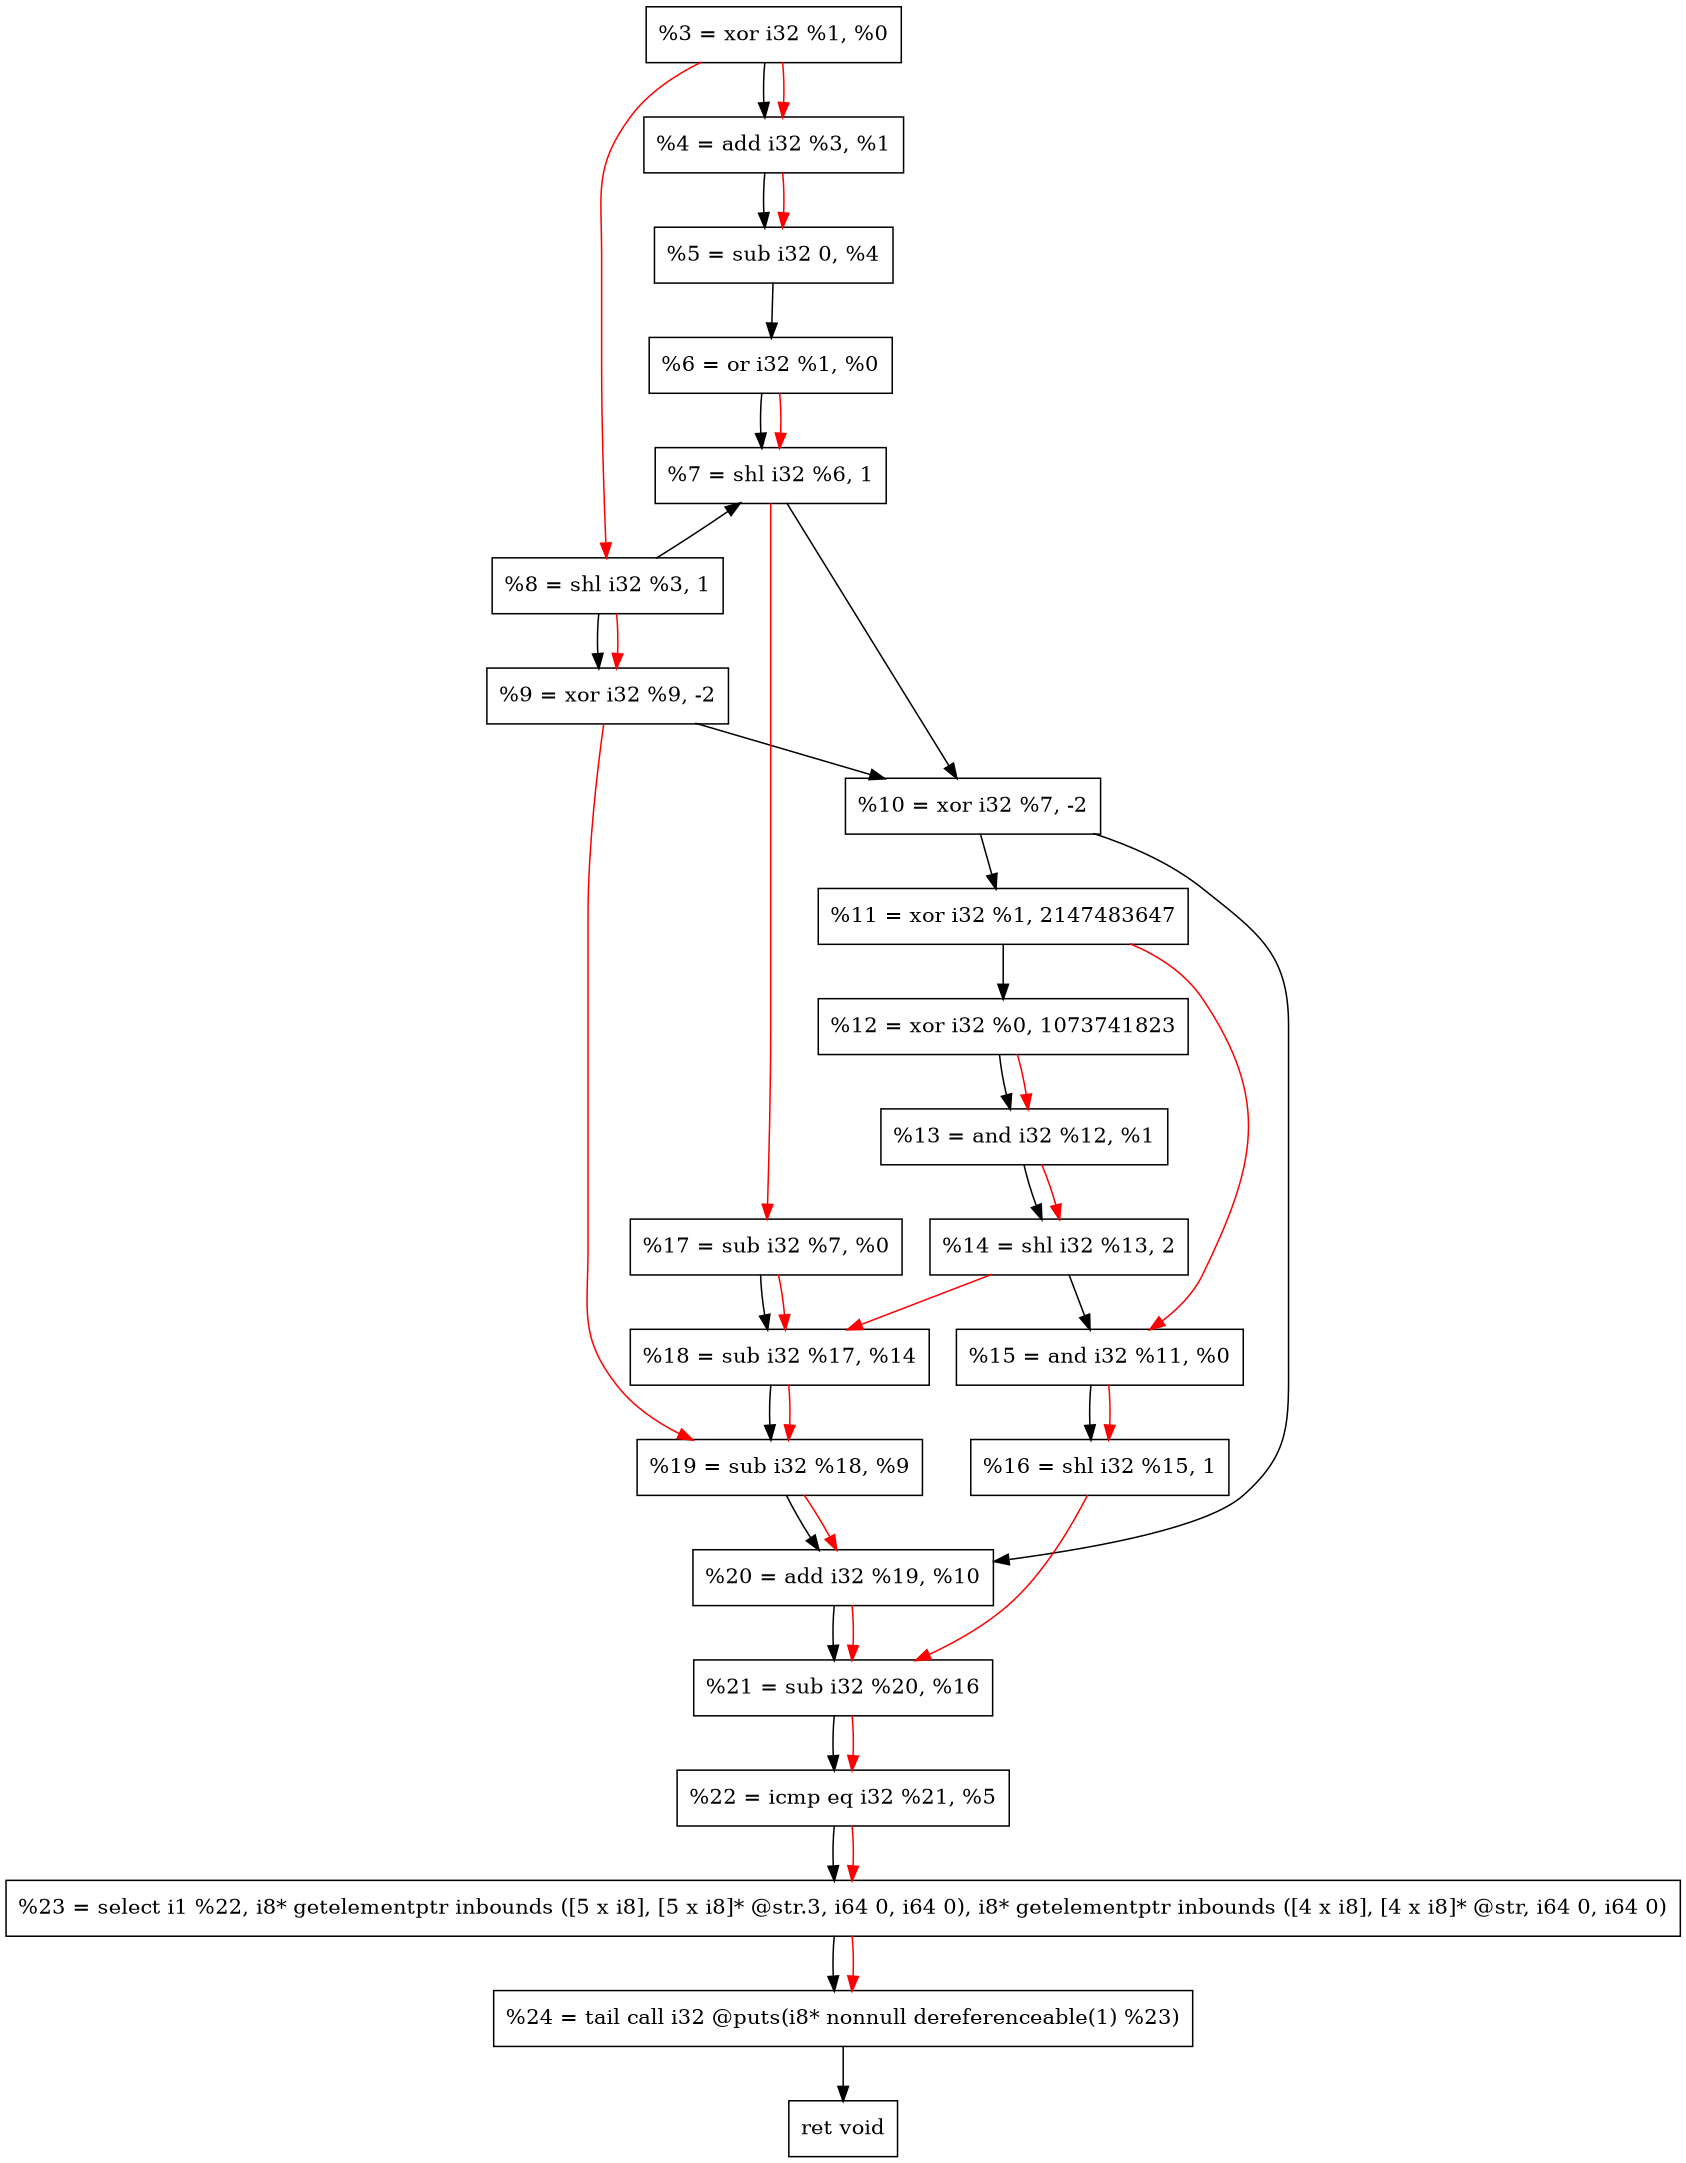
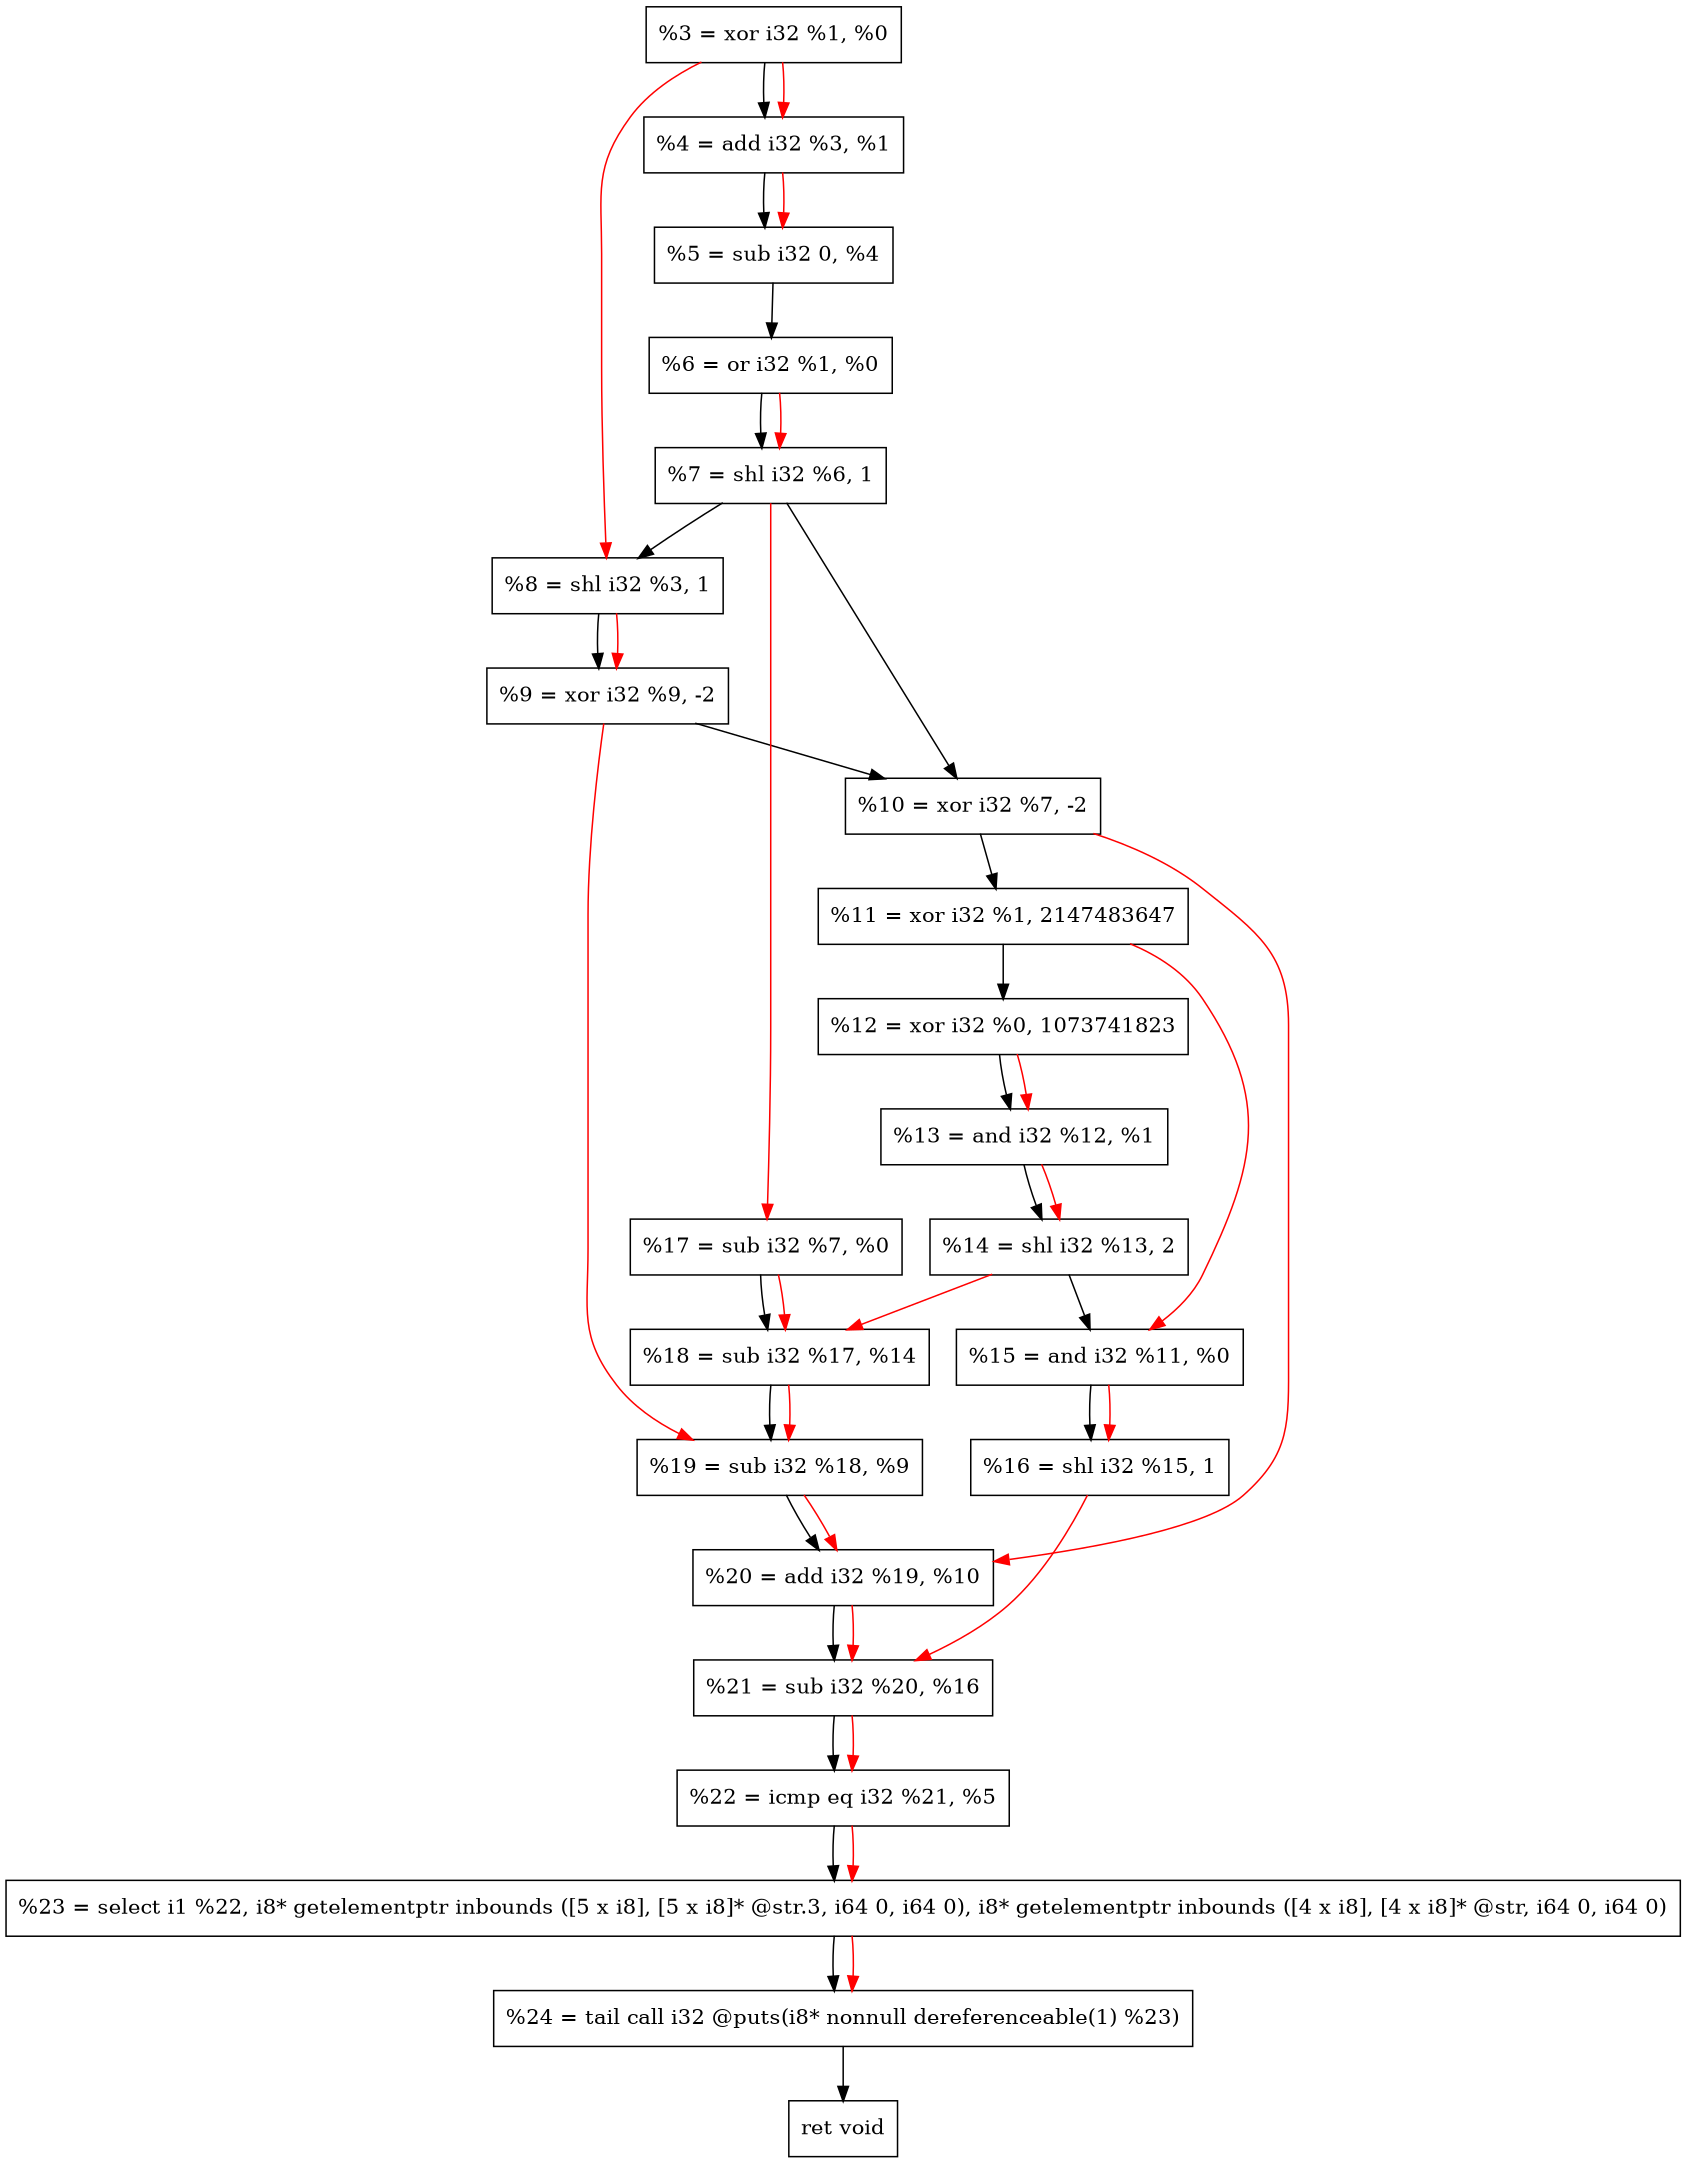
edge "%8 = shl i32 %3, 1" -> "%7 = shl i32 %6, 1": reversed
edge "%10 = xor i32 %7, -2" -> "%20 = add i32 %19, %10": color black -> red
